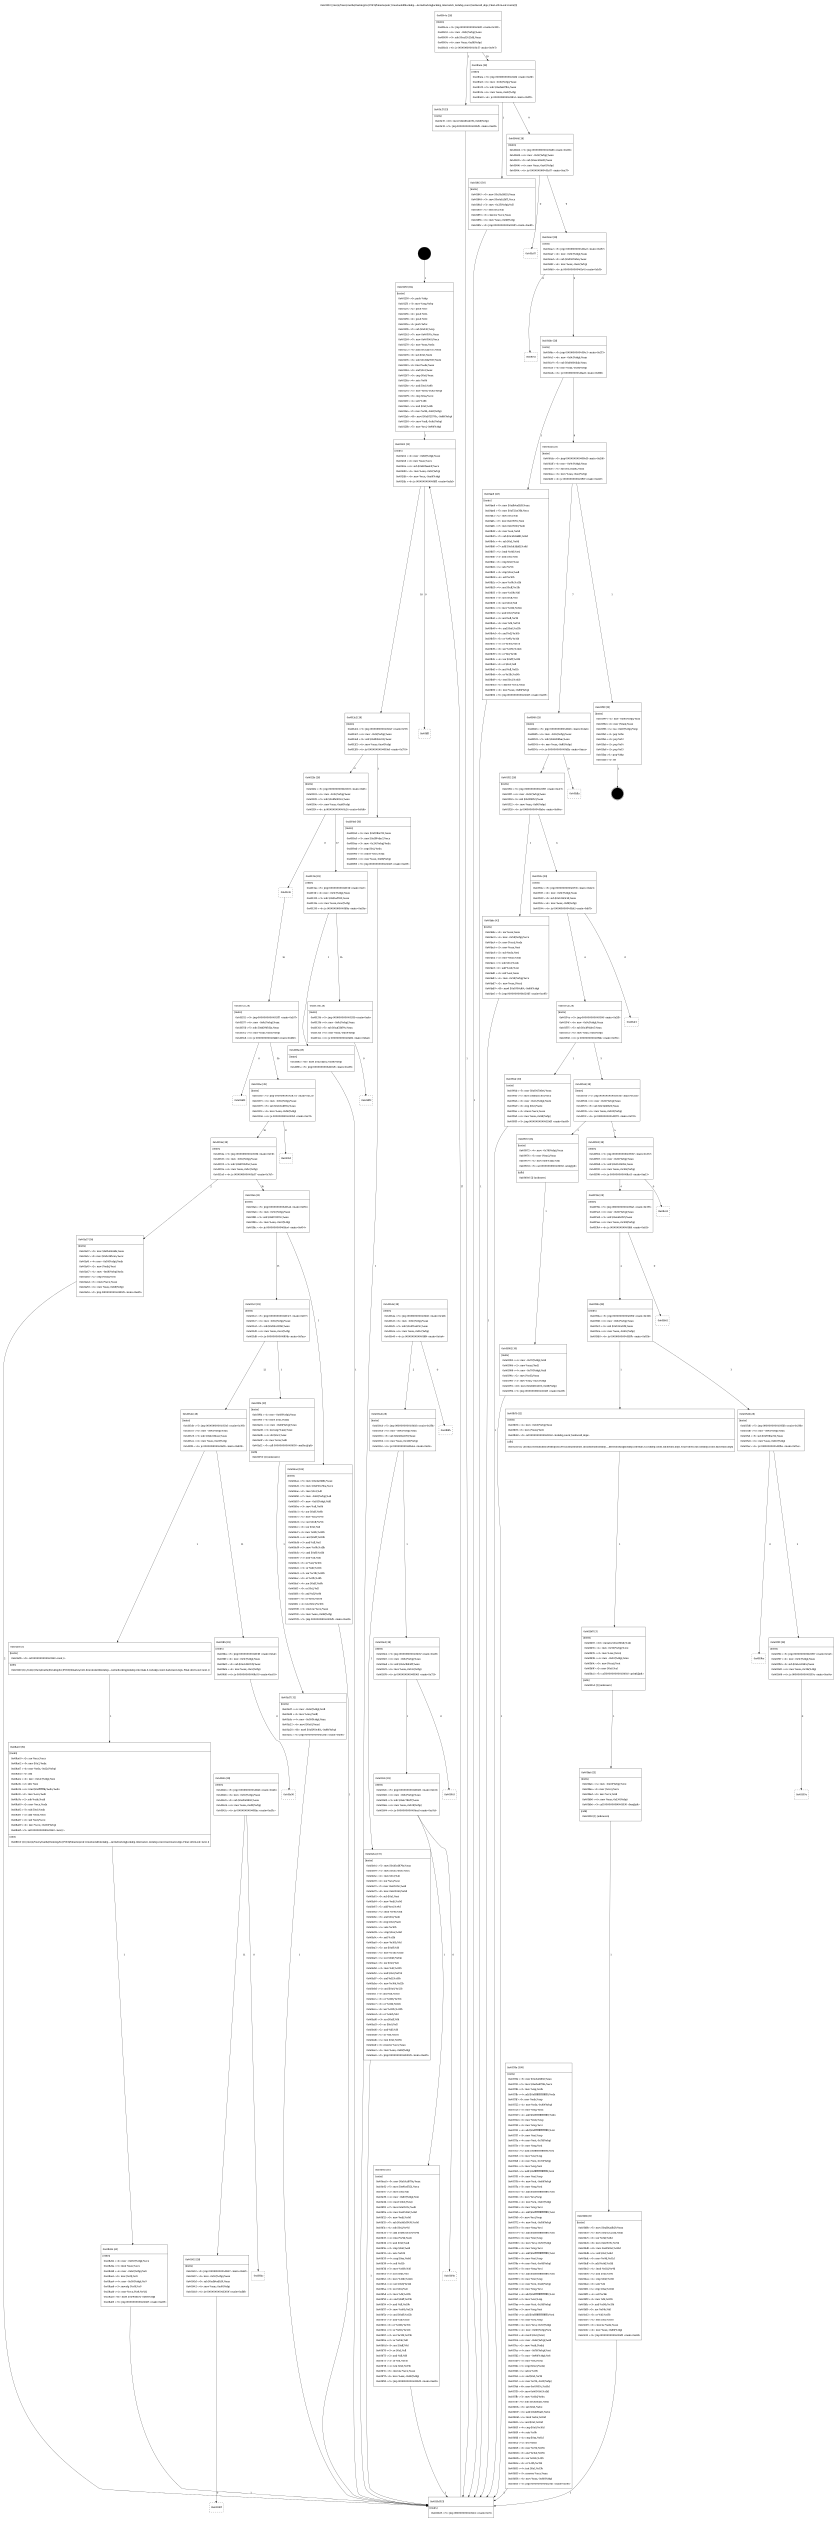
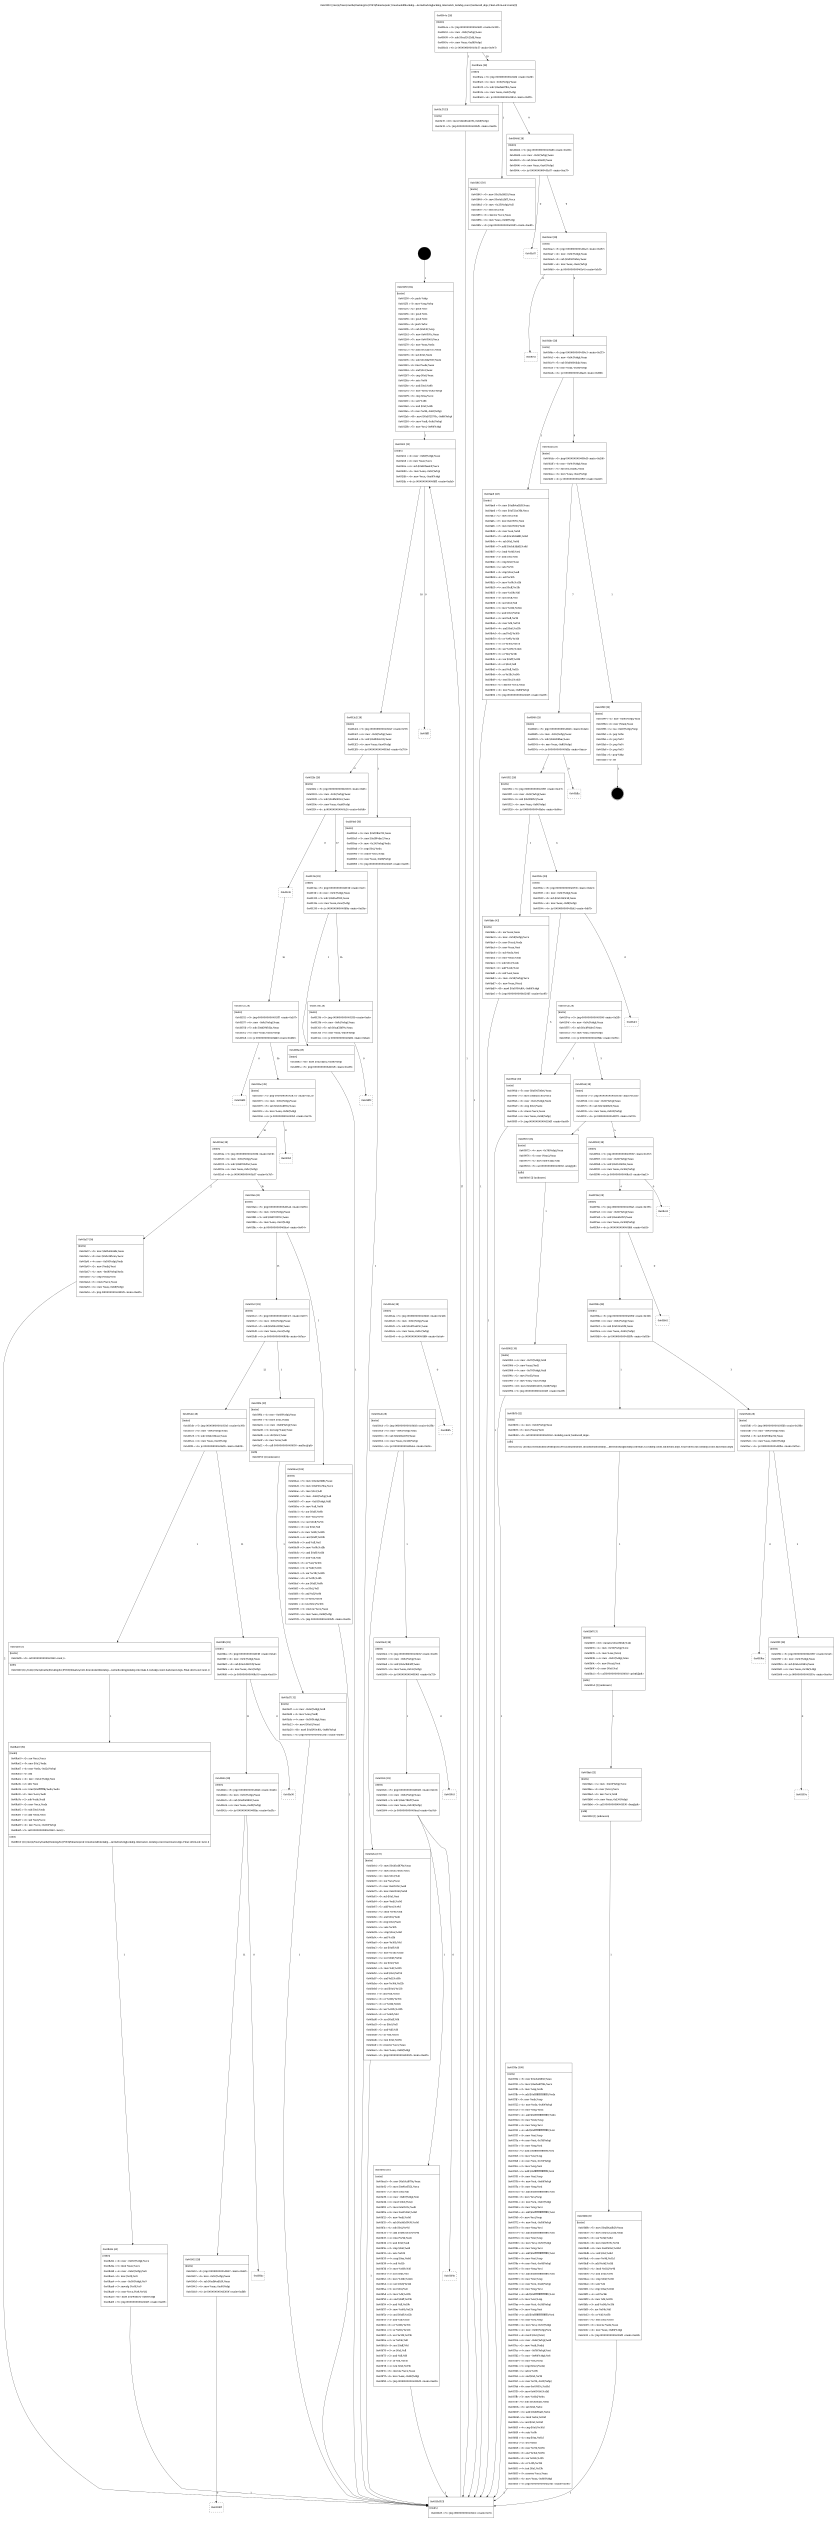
edge "0x40152e [28]" -> "0x40154a [28]": now "0x40152e [28]" -> "0x4019dc [30]"
edge "0x40162a [28]" -> "0x401646 [28]": removed, label "2"
edge "0x4013fa [28]" -> "0x401416 [28]": added, label "11"
